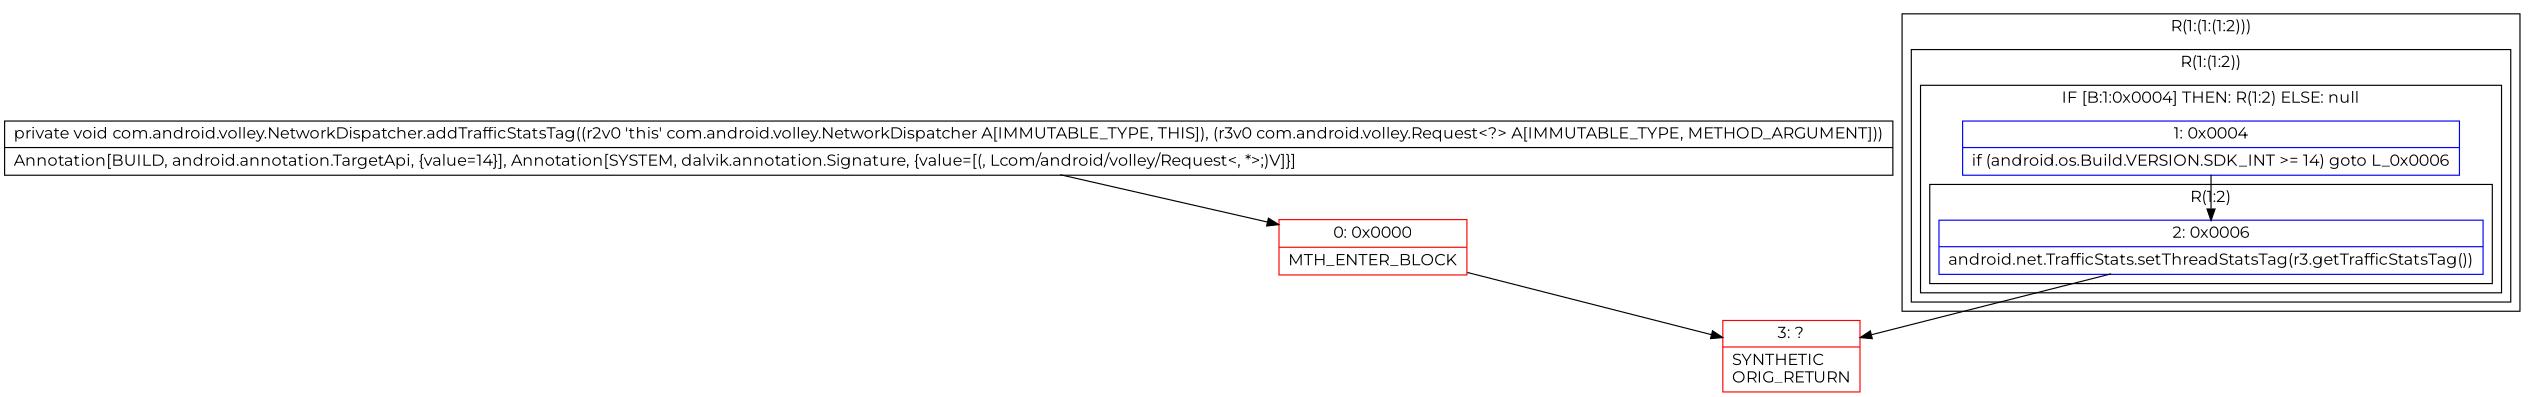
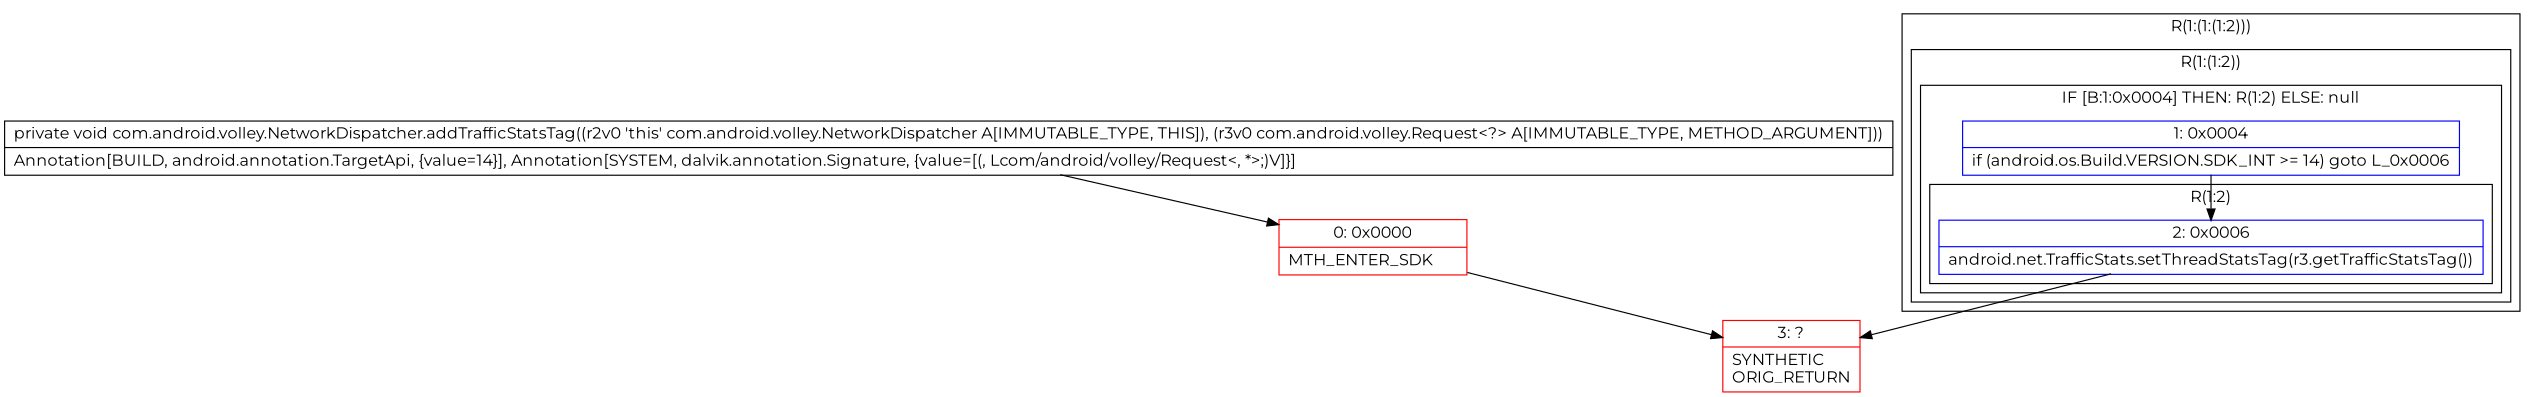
node "0: 0x0000": text "MTH_ENTER_BLOCK" -> "MTH_ENTER_SDK"
